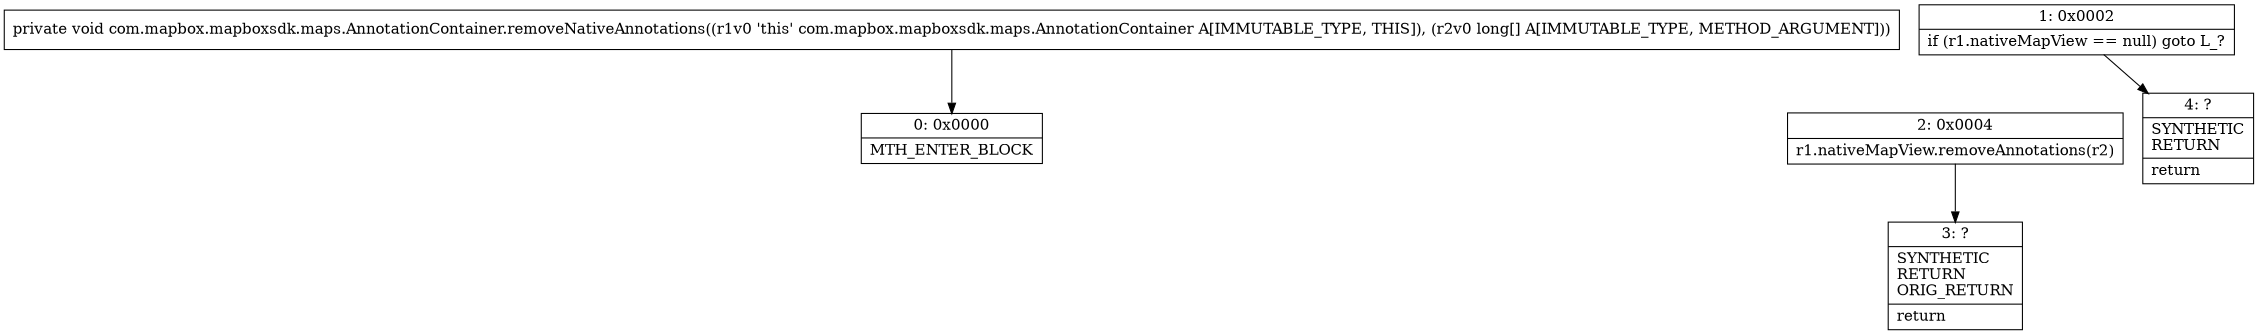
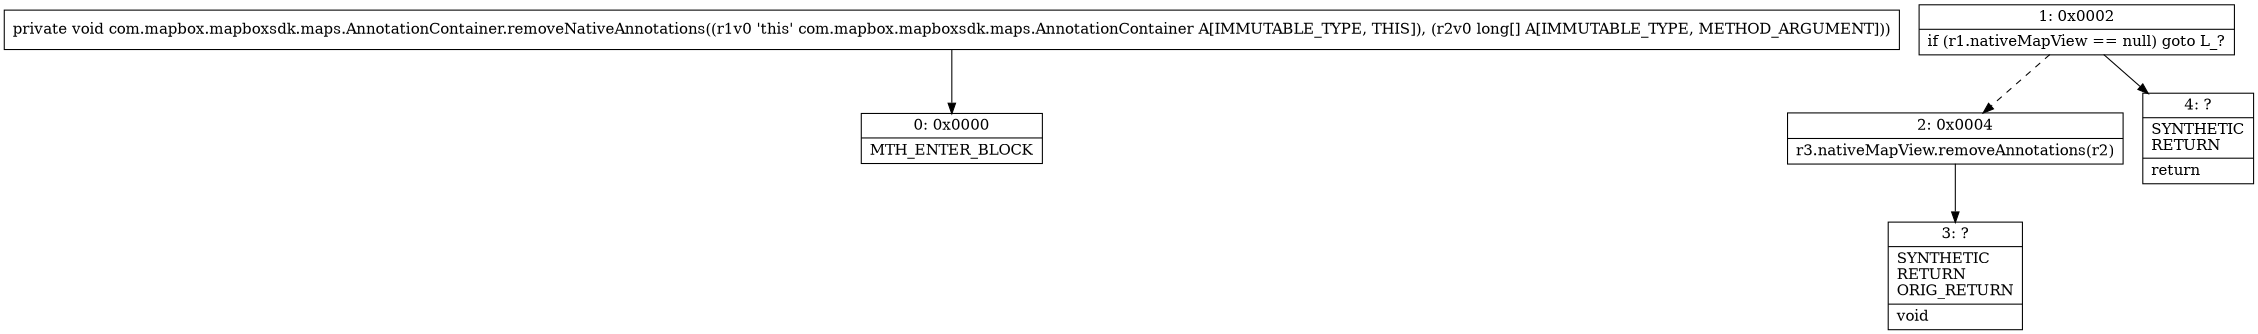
edge "1: 0x0002" -> "2: 0x0004": added
node "2: 0x0004": text "r1.nativeMapView.removeAnnotations(r2)" -> "r3.nativeMapView.removeAnnotations(r2)"
node "3: ?": text "return" -> "void"
